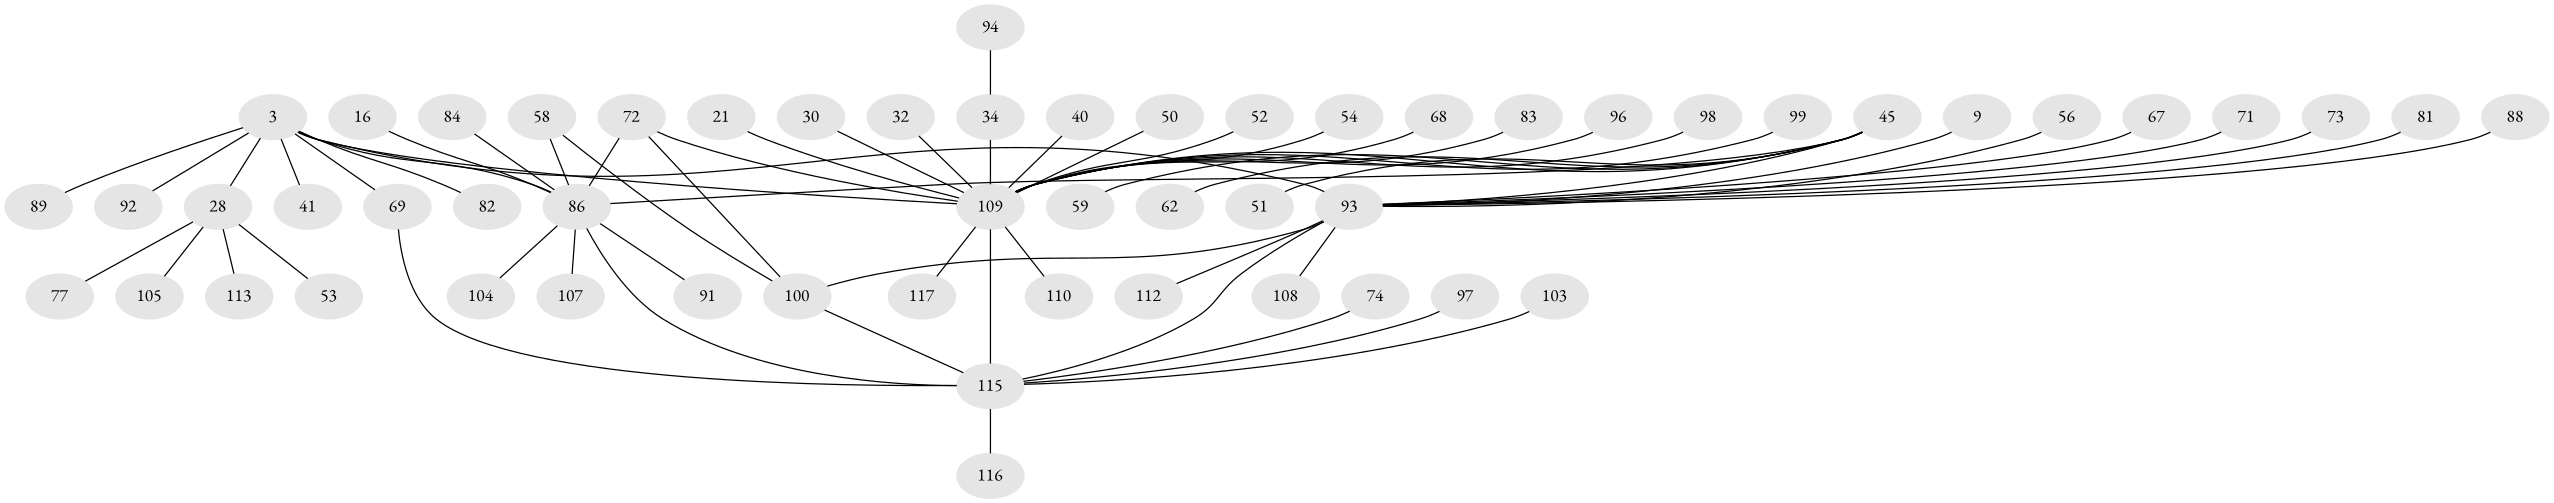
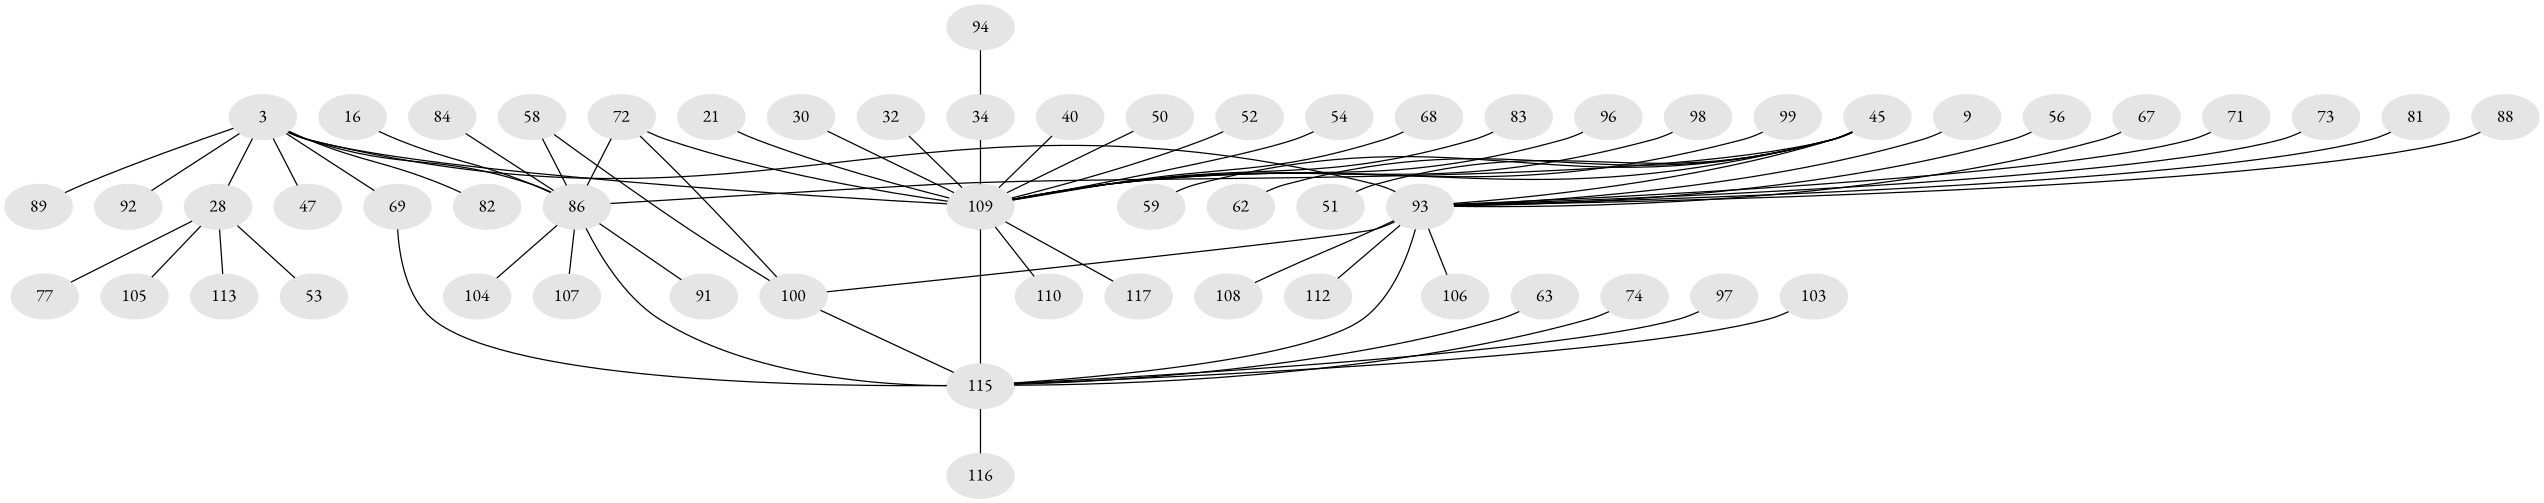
node "41": label "41" -> "47"
node "106": added
node "63": added
